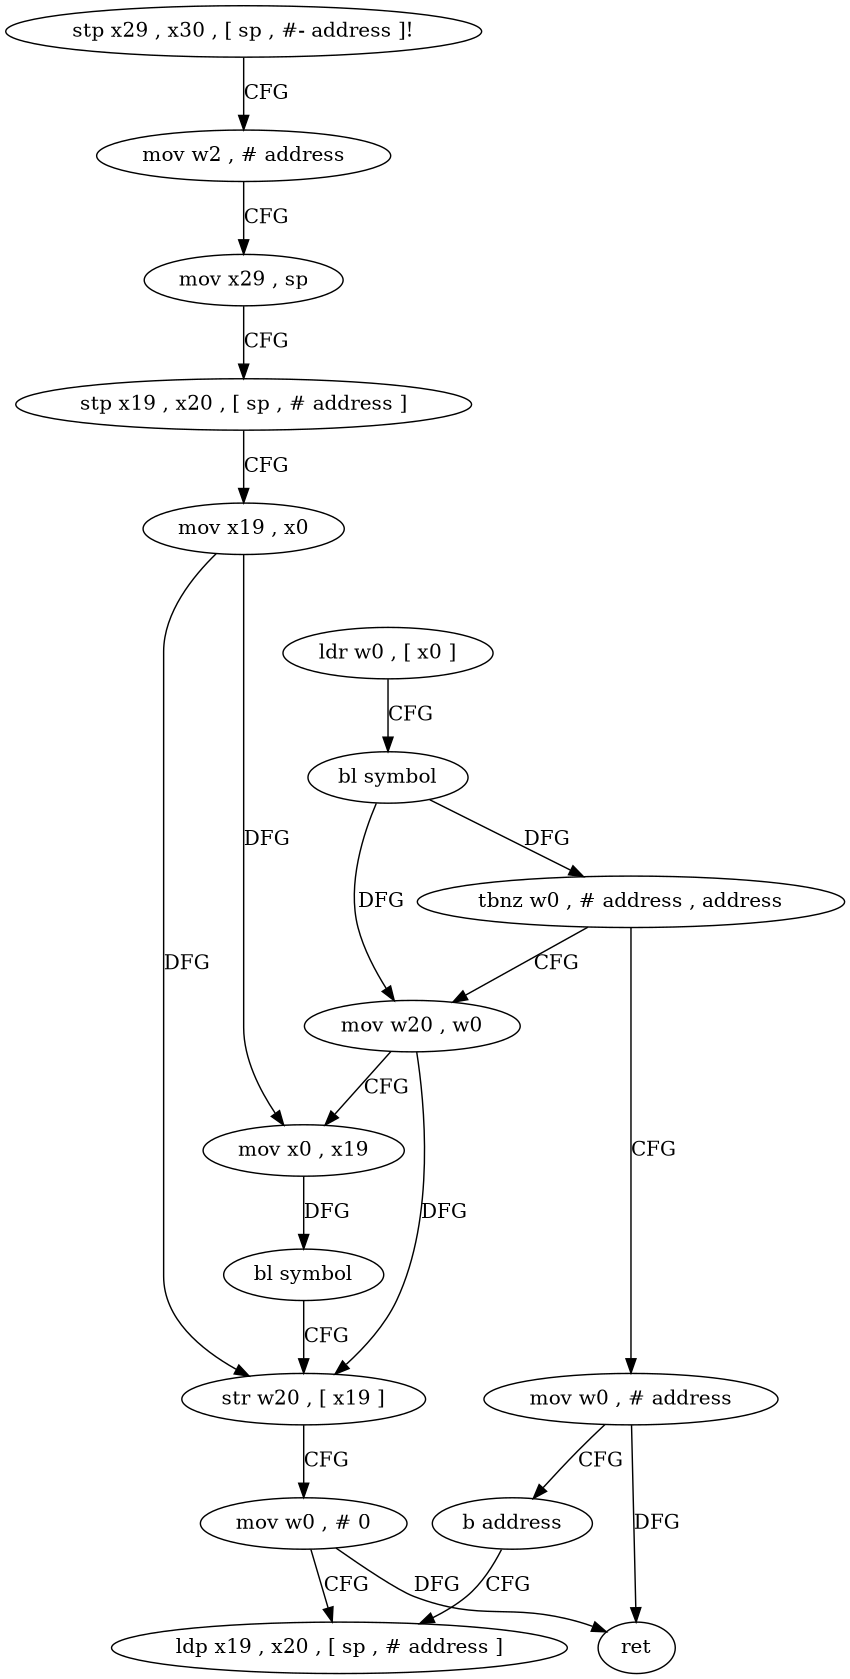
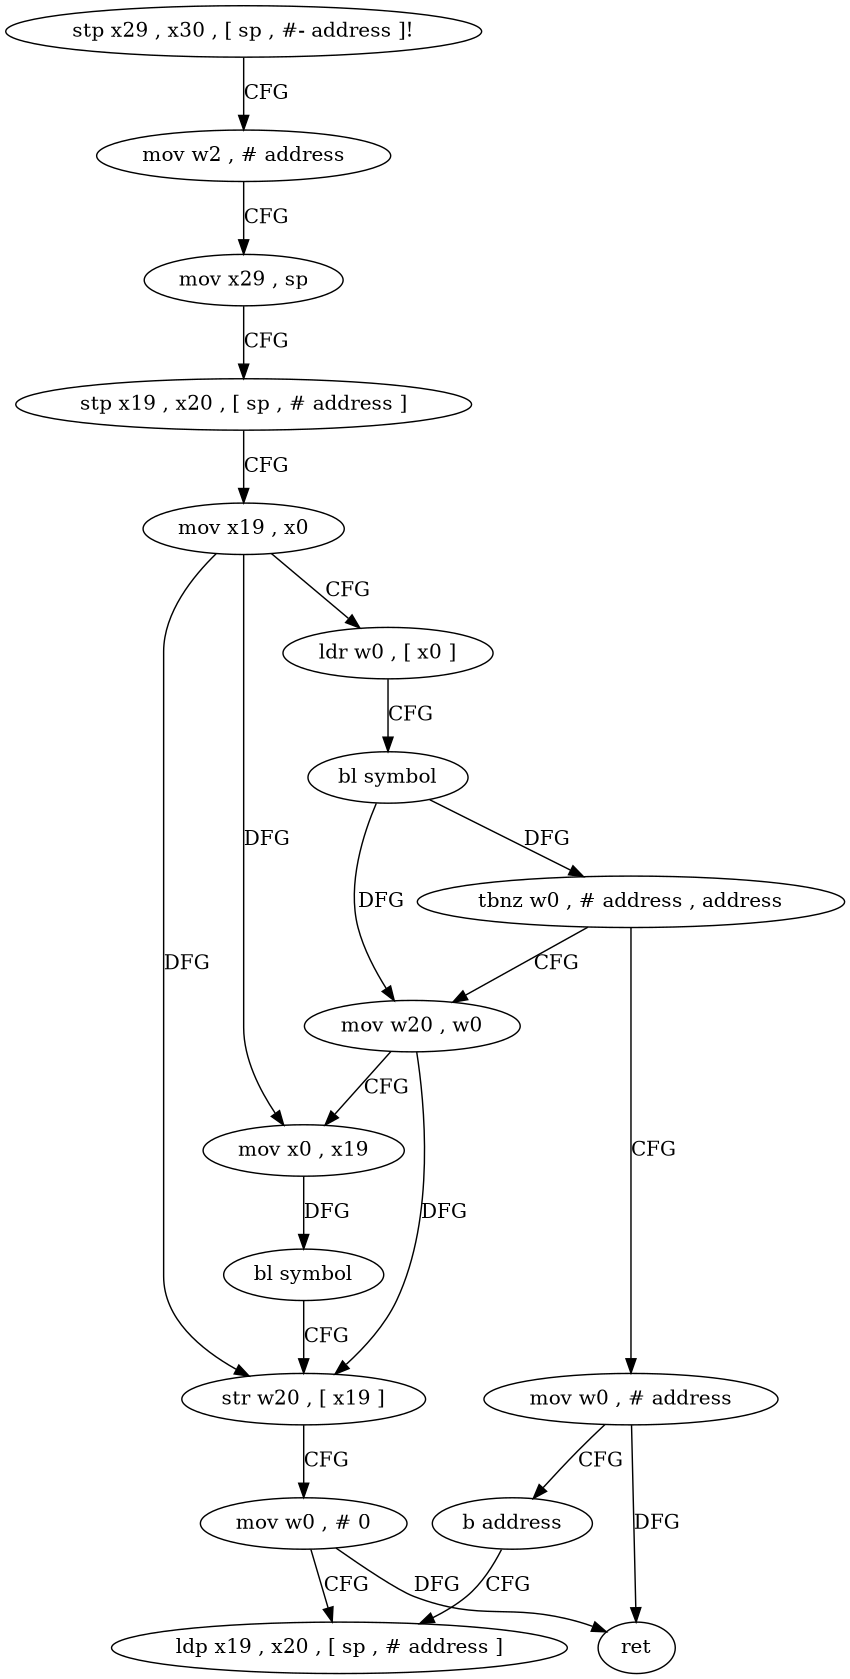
edge "mov x19 , x0" -> "ldr w0 , [ x0 ]": added, label "CFG"
